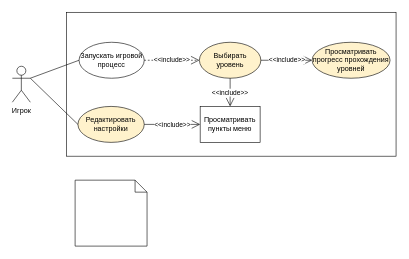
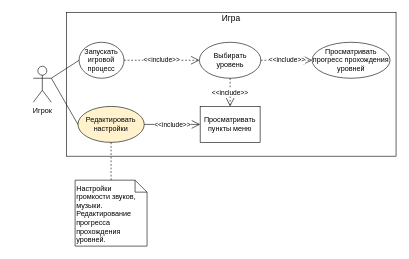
node "Игра": added
node "Запускать игровой процесс": size 65x36 -> 45x36
node "Выбирать уровень": fillcolor #fff2cc -> #ffffff
edge "Выбирать уровень" -> "Просматривать прогресс прохождения уровней": style solid -> dashed
node "Просматривать прогресс прохождения уровней": fillcolor #fff2cc -> #ffffff
node "Игрок": moved (21, 84) -> (42, 84)
edge "Выбирать уровень" -> "Просматривать пункты меню": style solid -> dashed
edge "Редактировать настройки" -- "Настройки громкости звуков, музыки. Редактирование прогресса прохождения уровней.": added
node "Настройки громкости звуков, музыки. Редактирование прогресса прохождения уровней.": added
